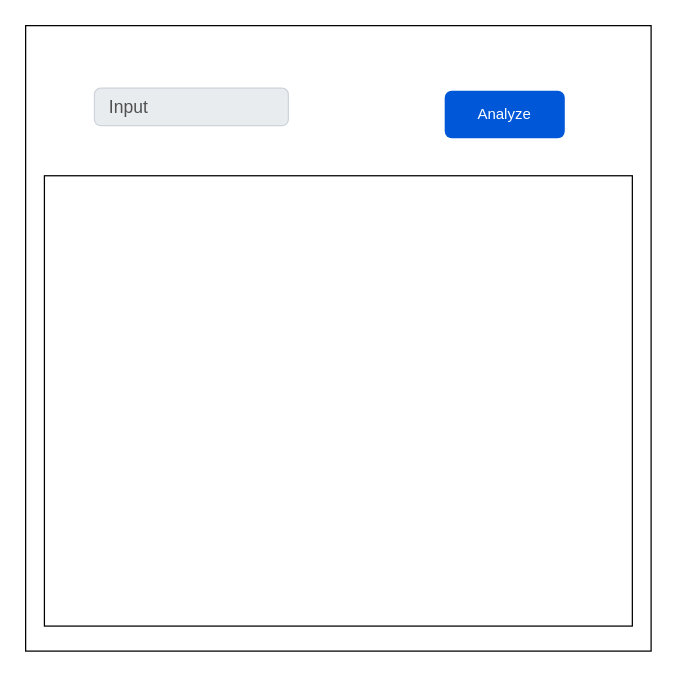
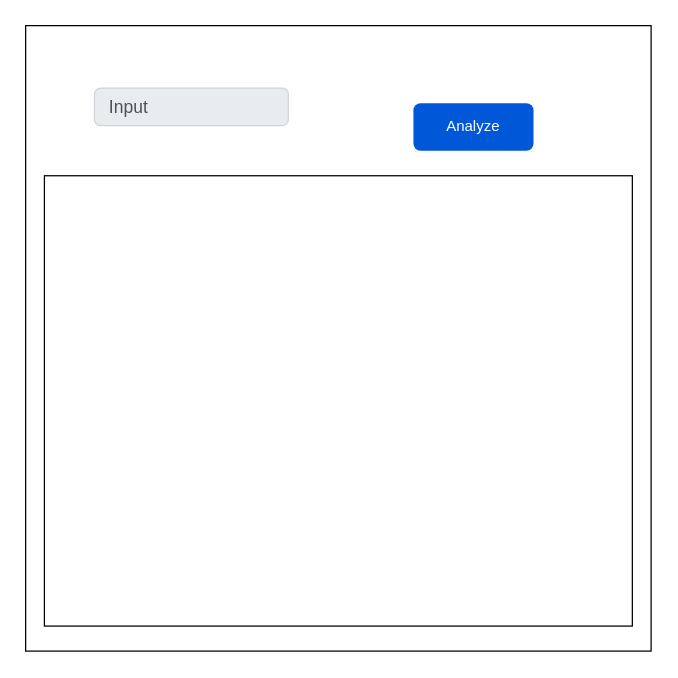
node "Analyze": moved (504, 114) -> (473, 127)
